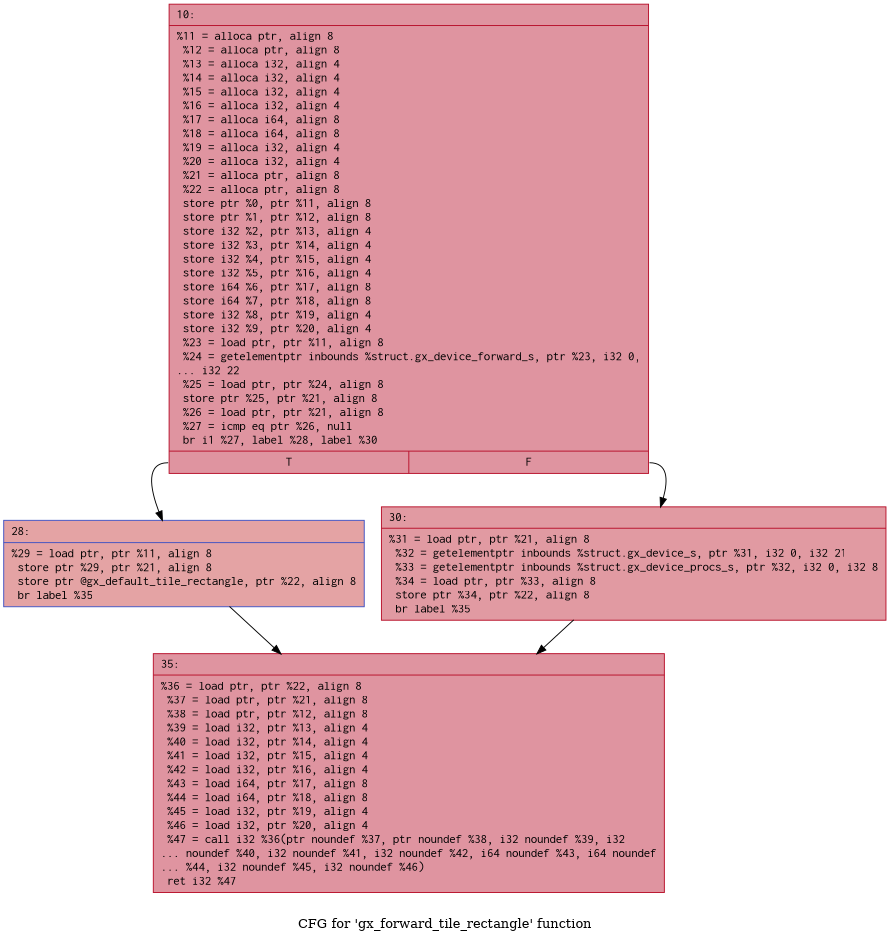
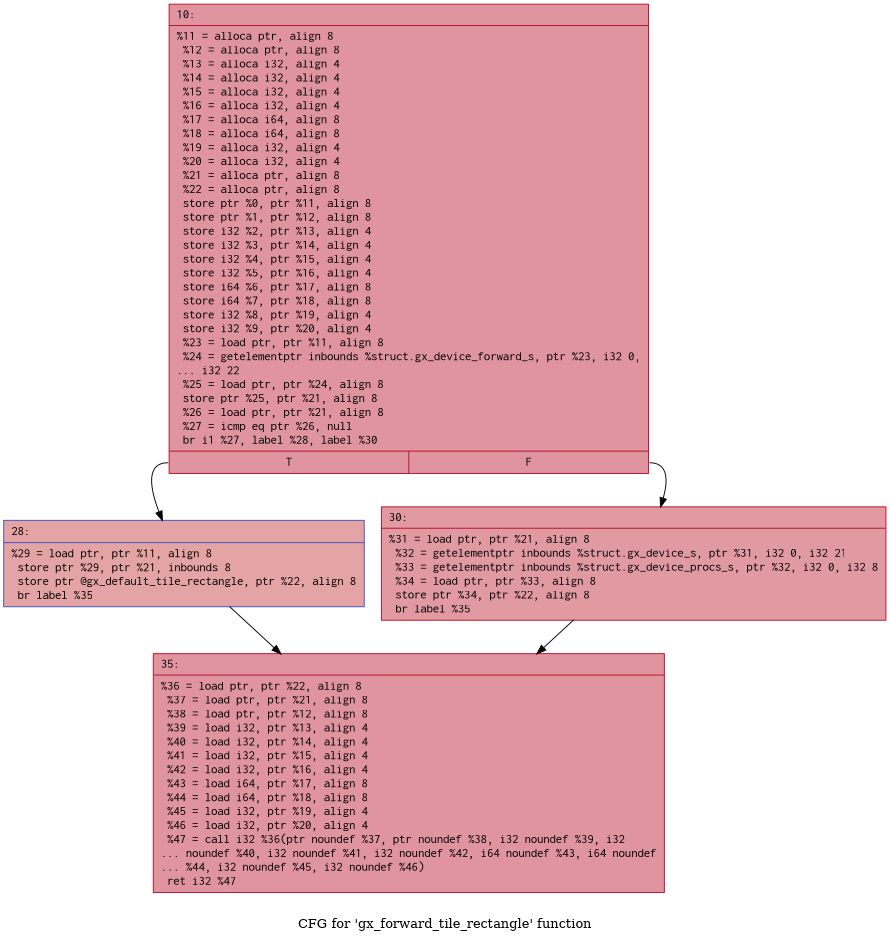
node "28:": text "store ptr %29, ptr %21, align 8" -> "store ptr %29, ptr %21, inbounds 8"
